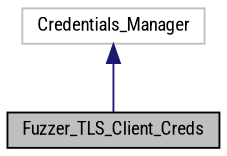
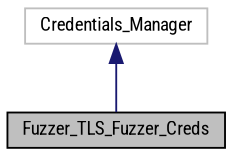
node "Fuzzer_TLS_Client_Creds": label "Fuzzer_TLS_Client_Creds" -> "Fuzzer_TLS_Fuzzer_Creds"
